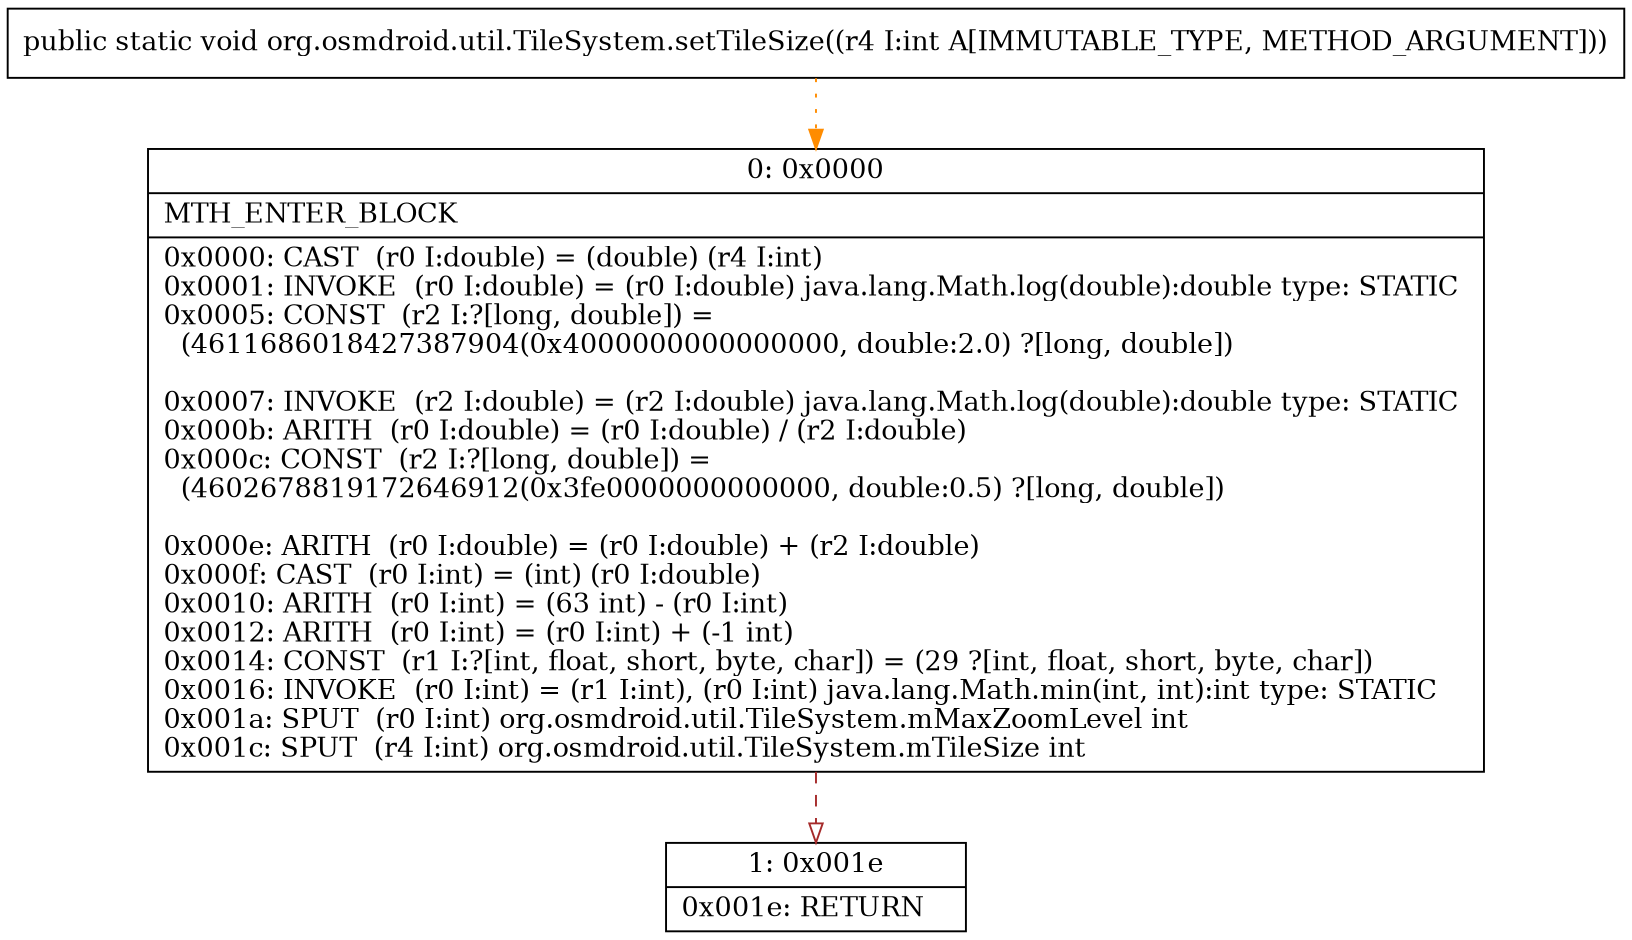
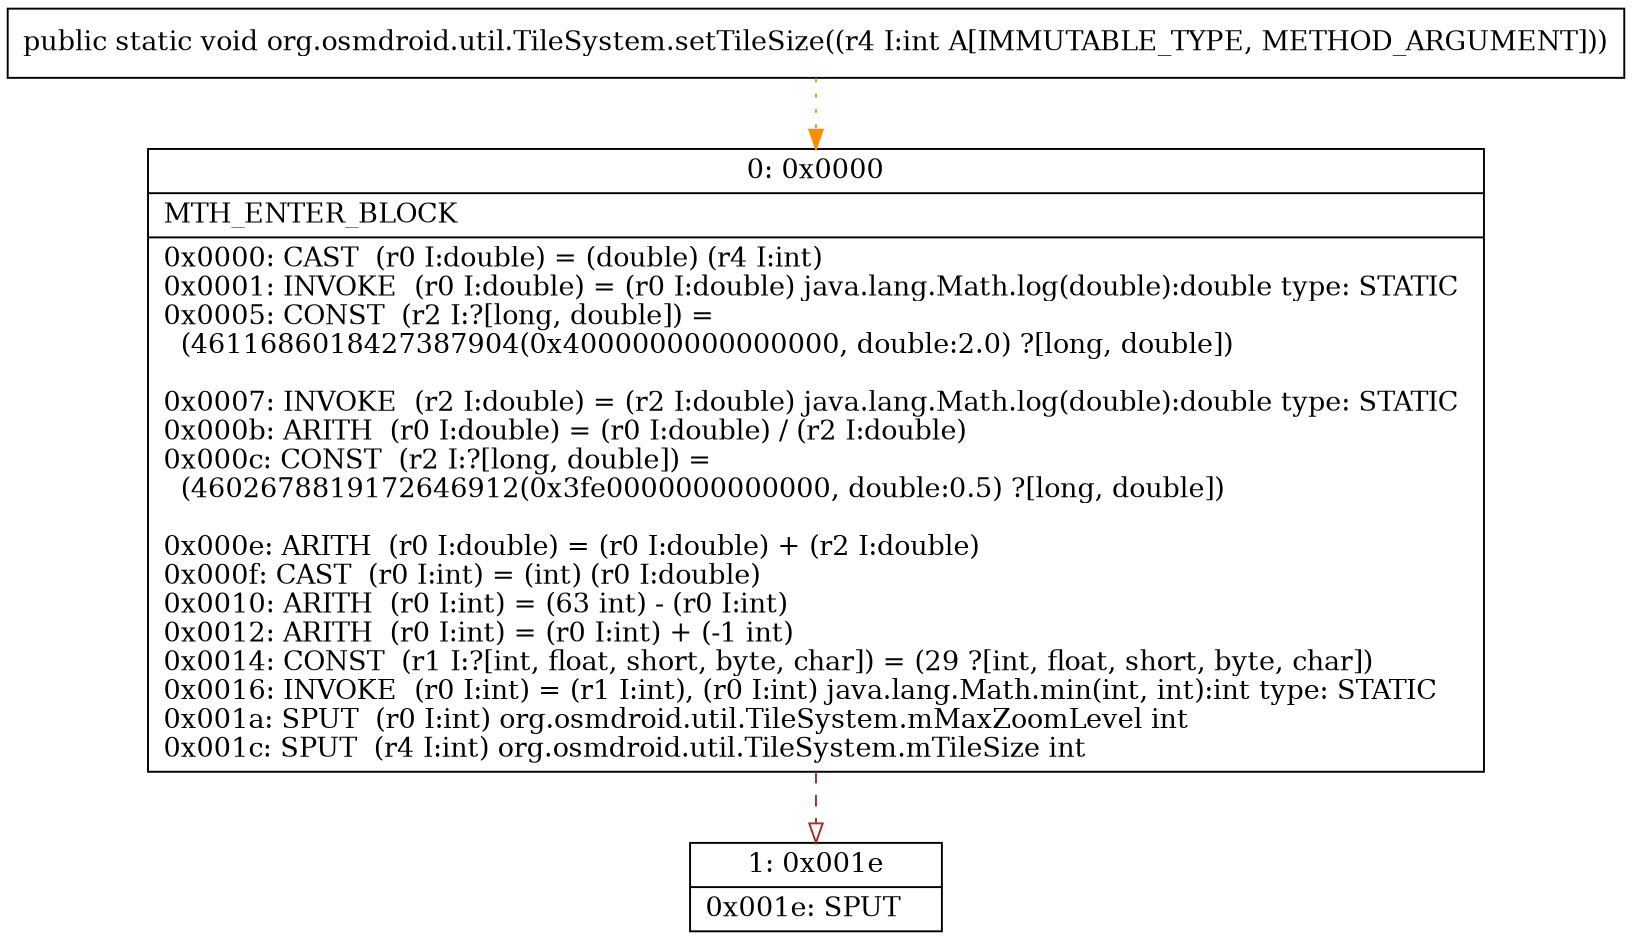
node "1: 0x001e": text "0x001e: RETURN" -> "0x001e: SPUT"
